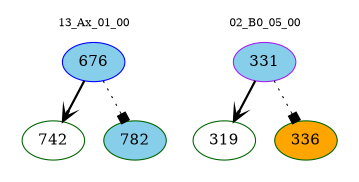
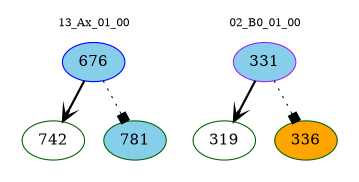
cluster "02_B0_05_00": label "02_B0_05_00" -> "02_B0_01_00"
node "782": label "782" -> "781"
